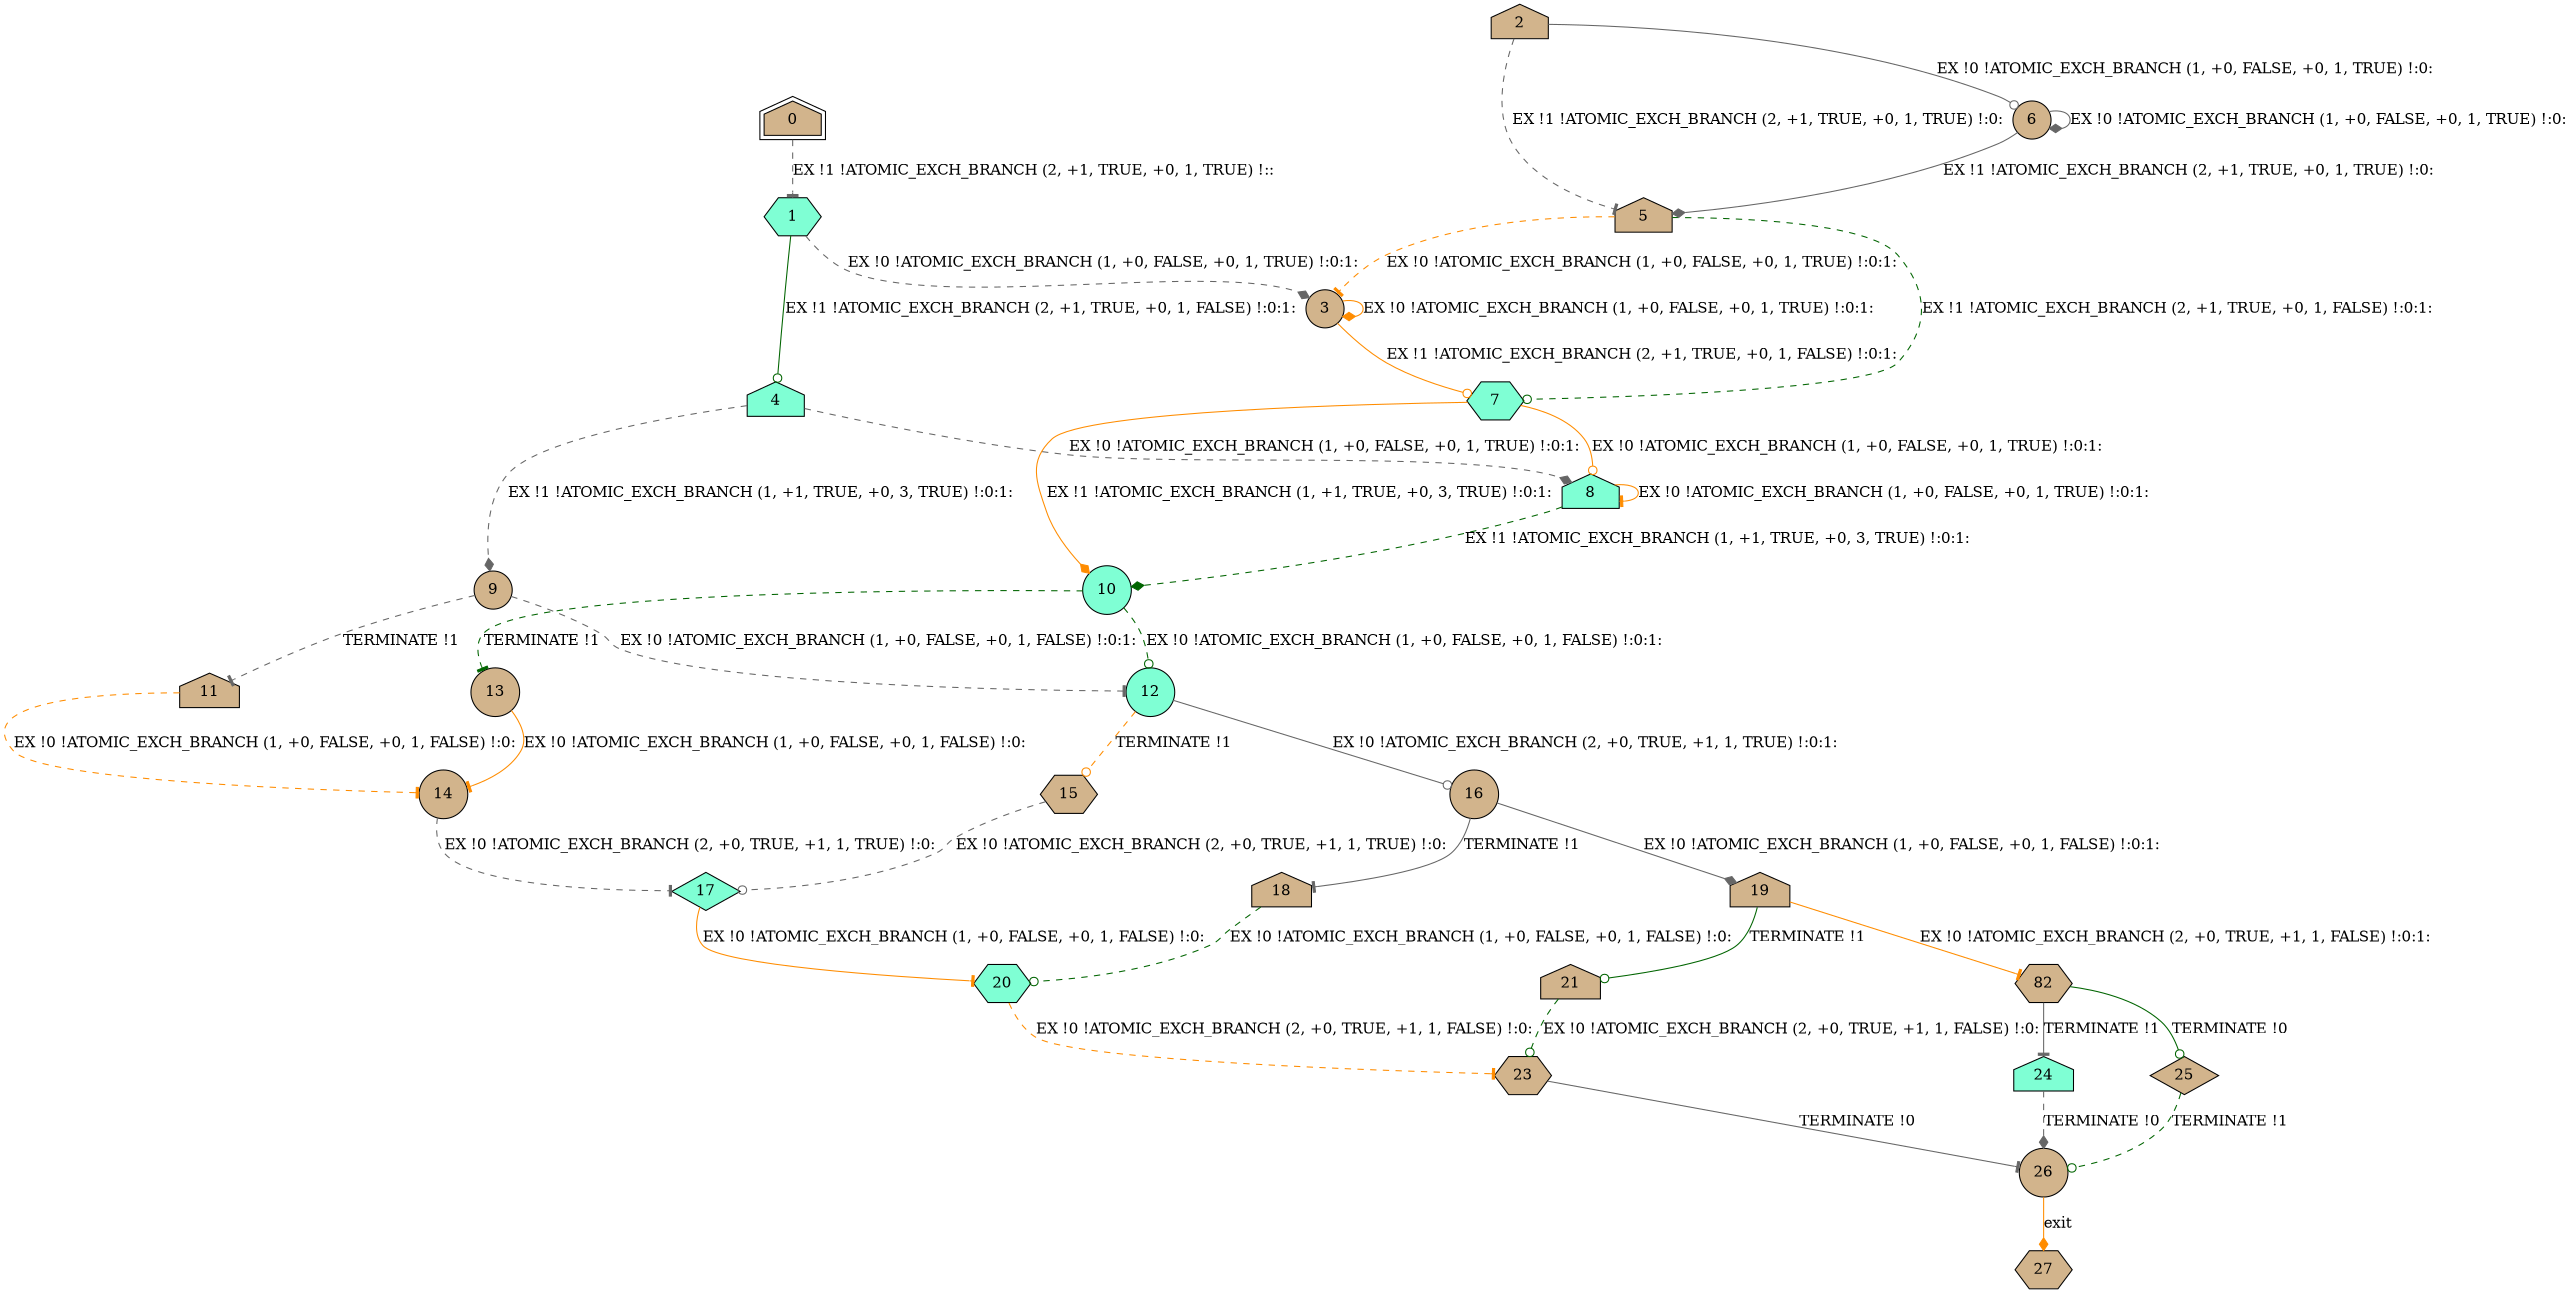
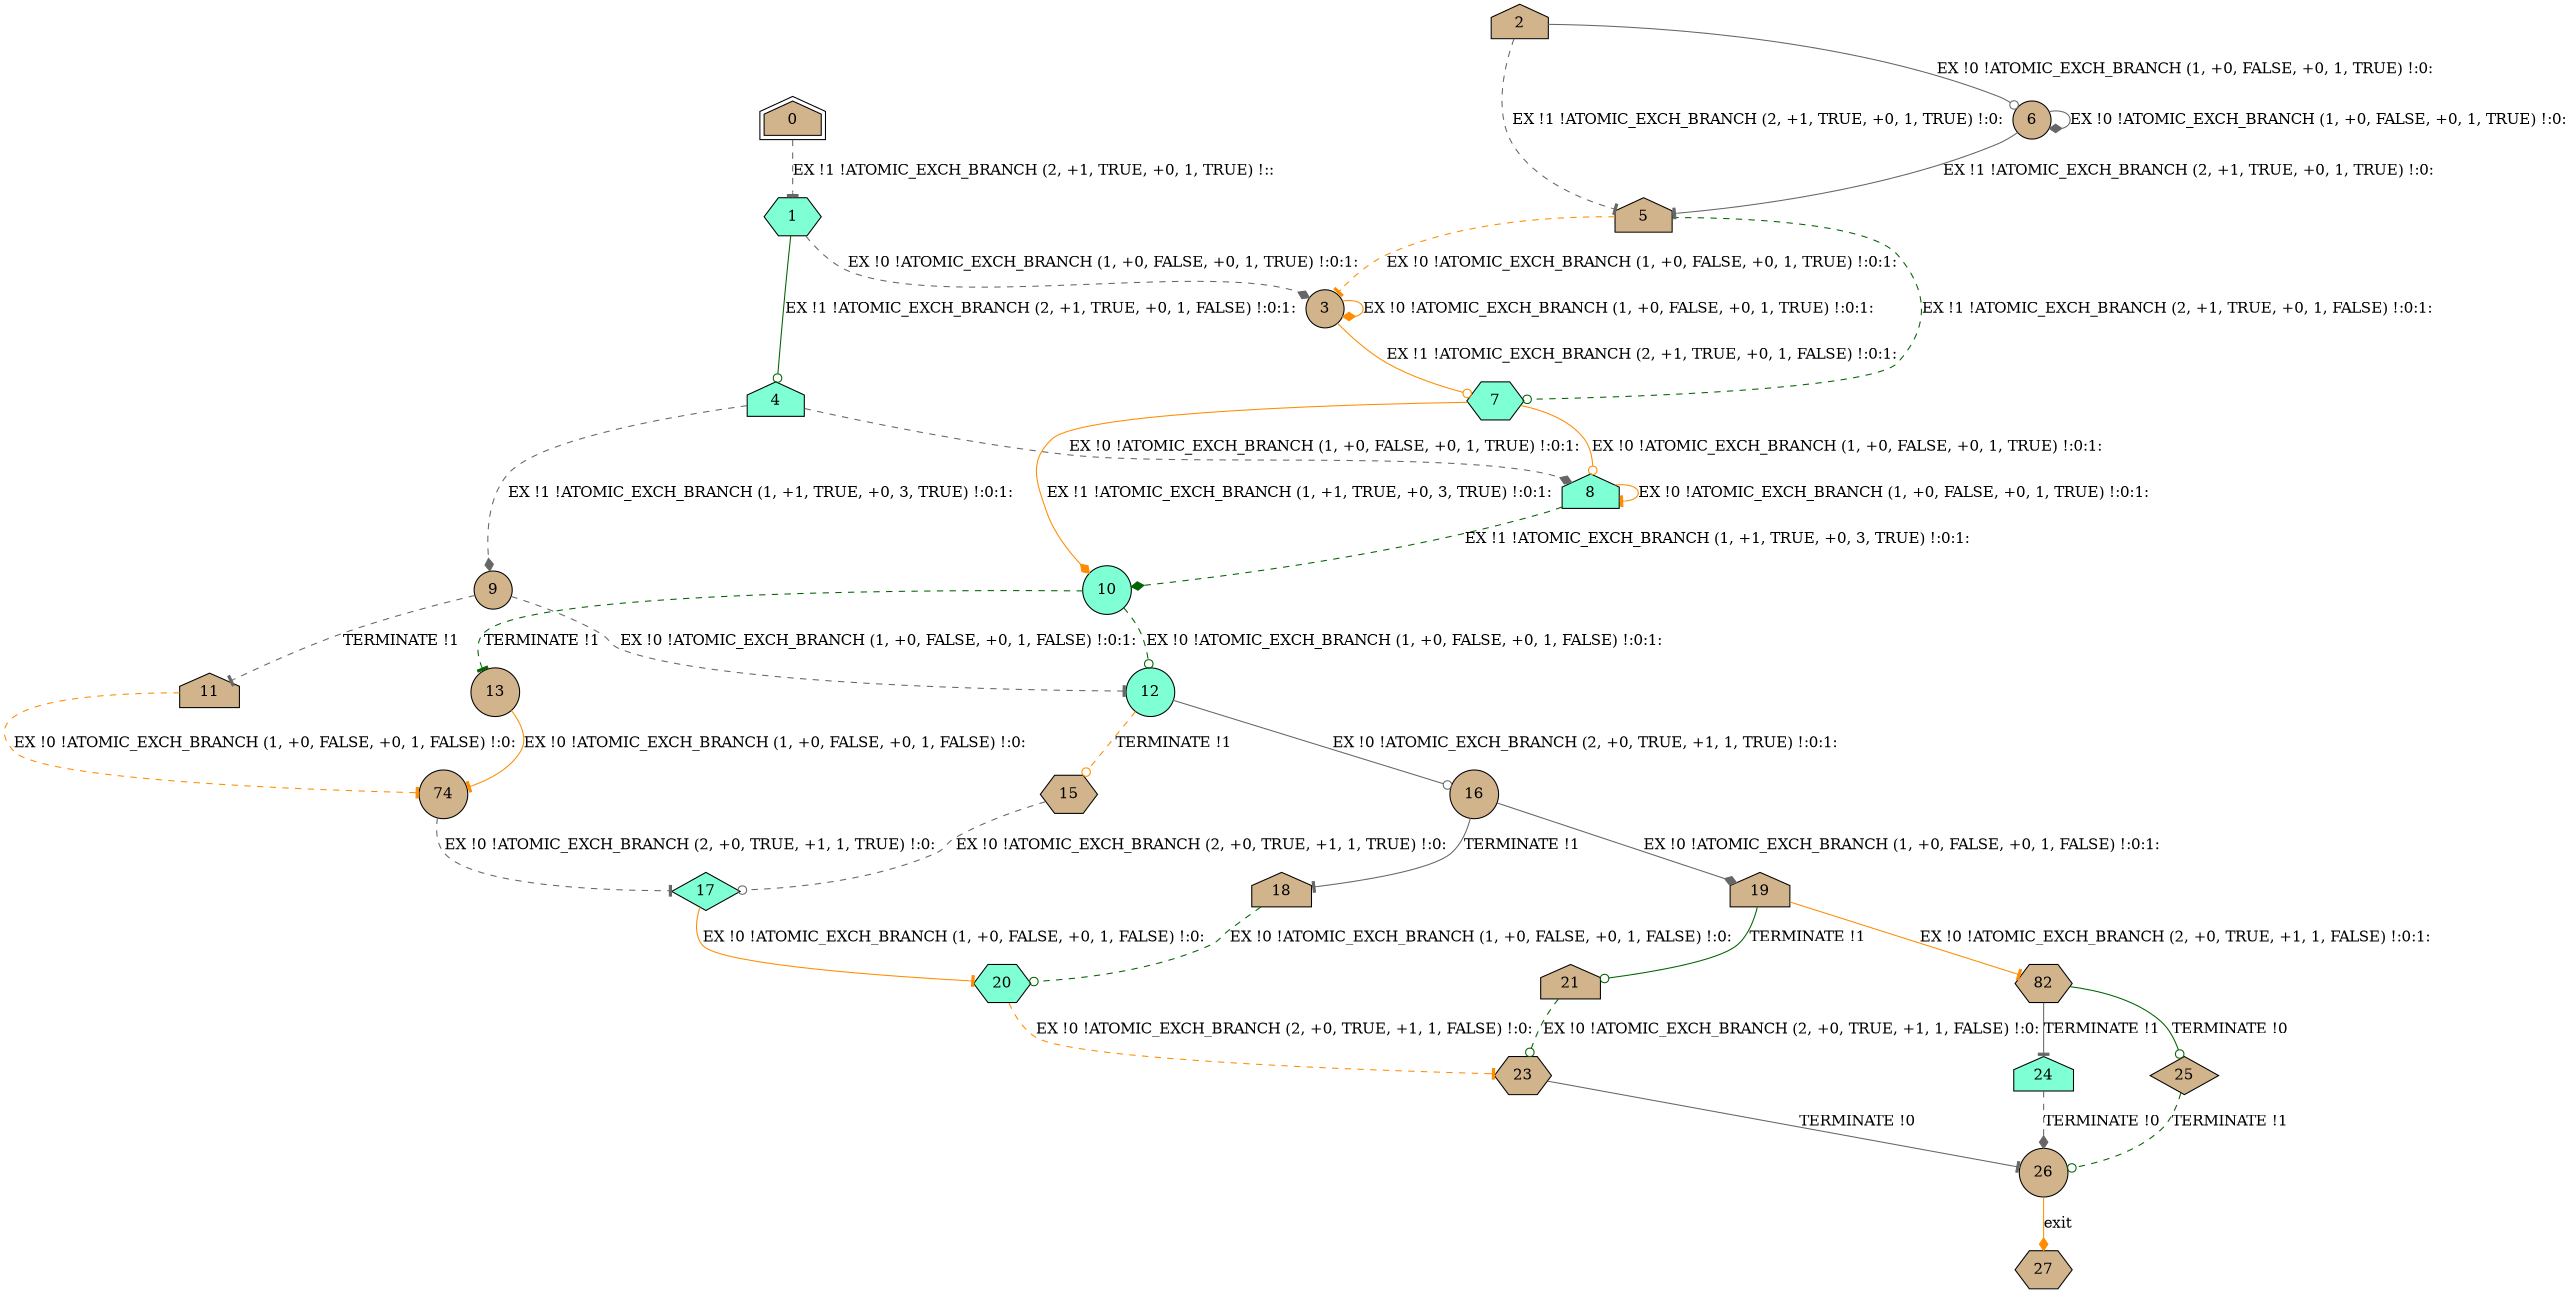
edge "6" -> "5": arrowhead diamond -> tee
node "14": label "14" -> "74"
